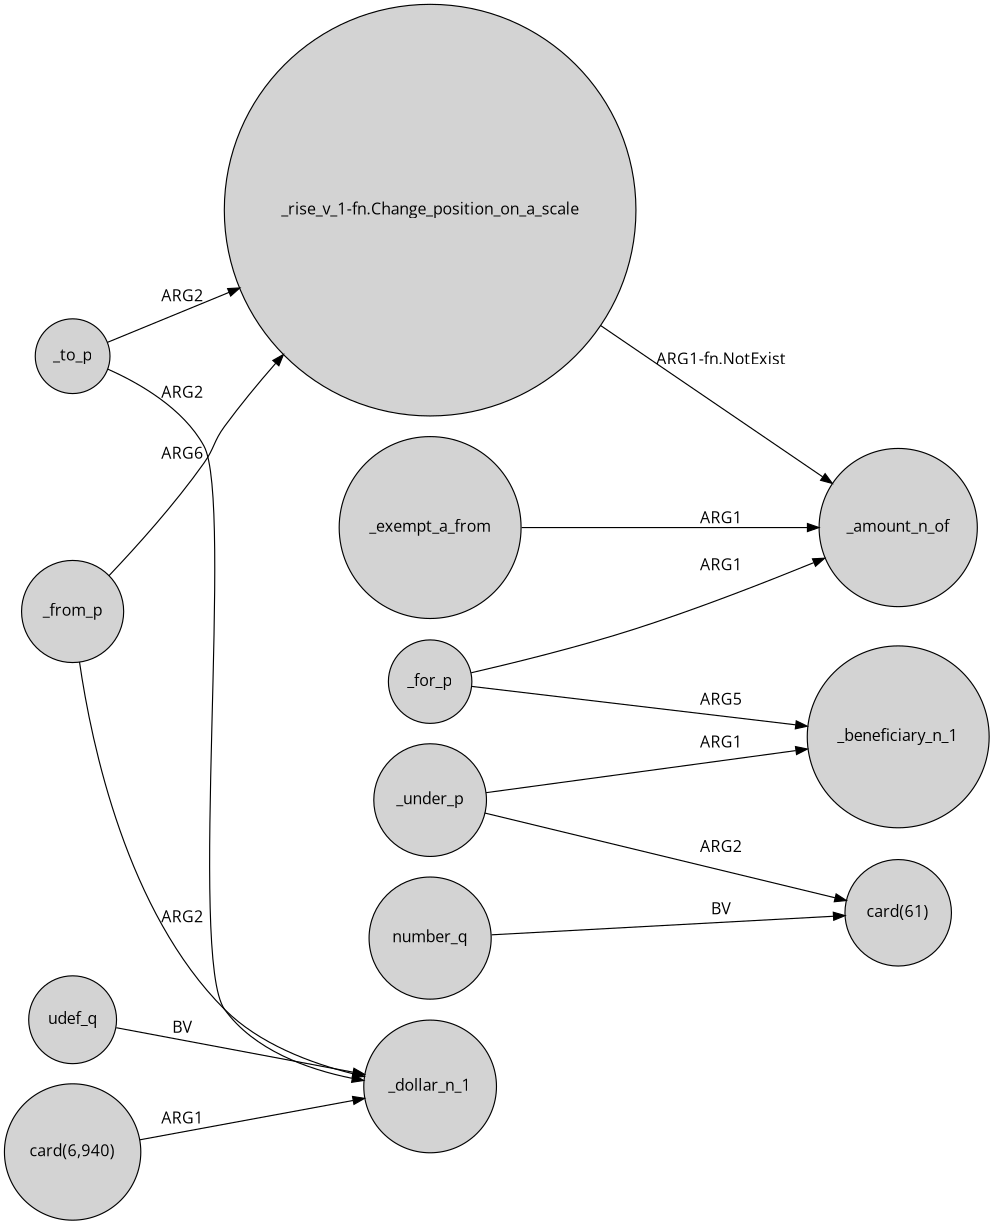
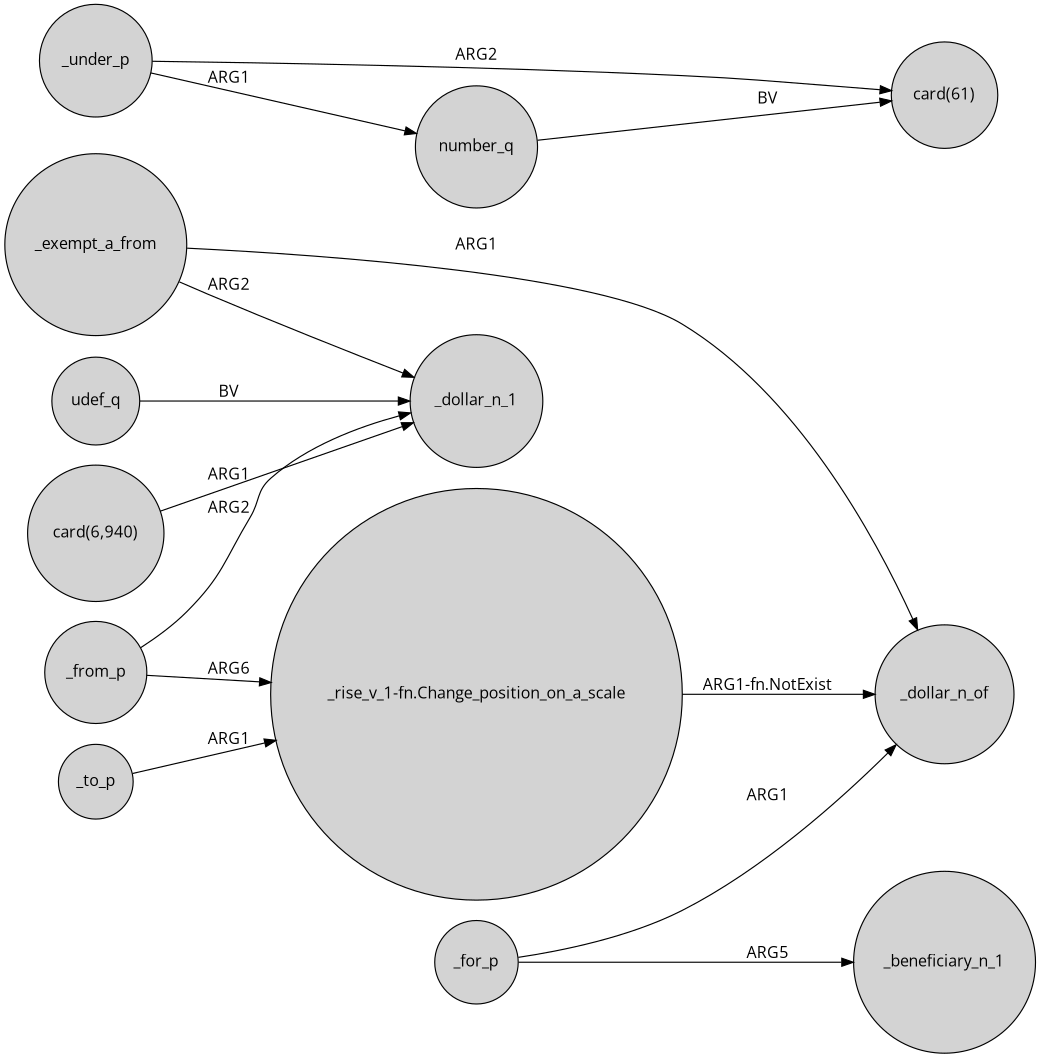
edge "_to_p" -> "_rise_v_1-fn.Change_position_on_a_scale": label "ARG2" -> "ARG1"
node "_amount_n_of": label "_amount_n_of" -> "_dollar_n_of"
edge "_to_p" -> "_dollar_n_1": now "_exempt_a_from" -> "_dollar_n_1"
edge "_under_p" -> "_beneficiary_n_1": now "_under_p" -> "number_q"
